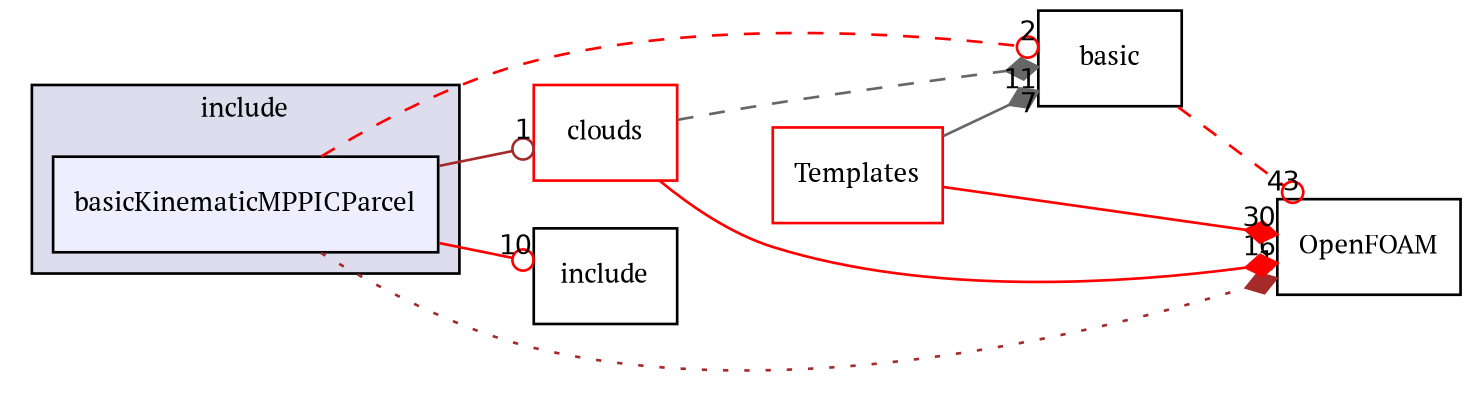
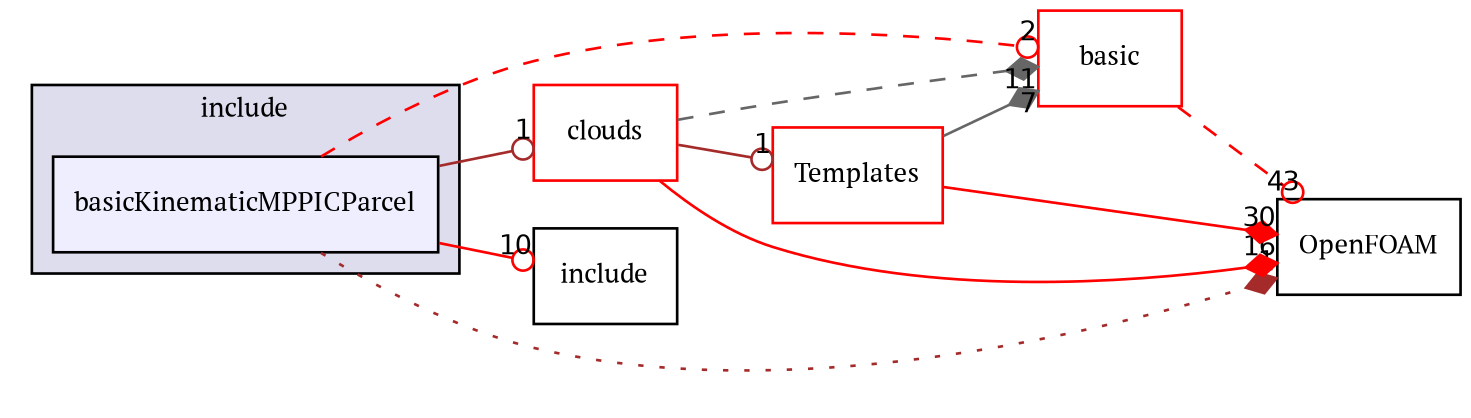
node "basic": color black -> red
edge "clouds" -> "Templates": added
